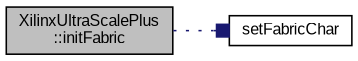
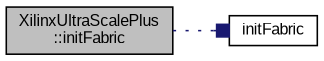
node "setFabricChar": label "setFabricChar" -> "initFabric"
